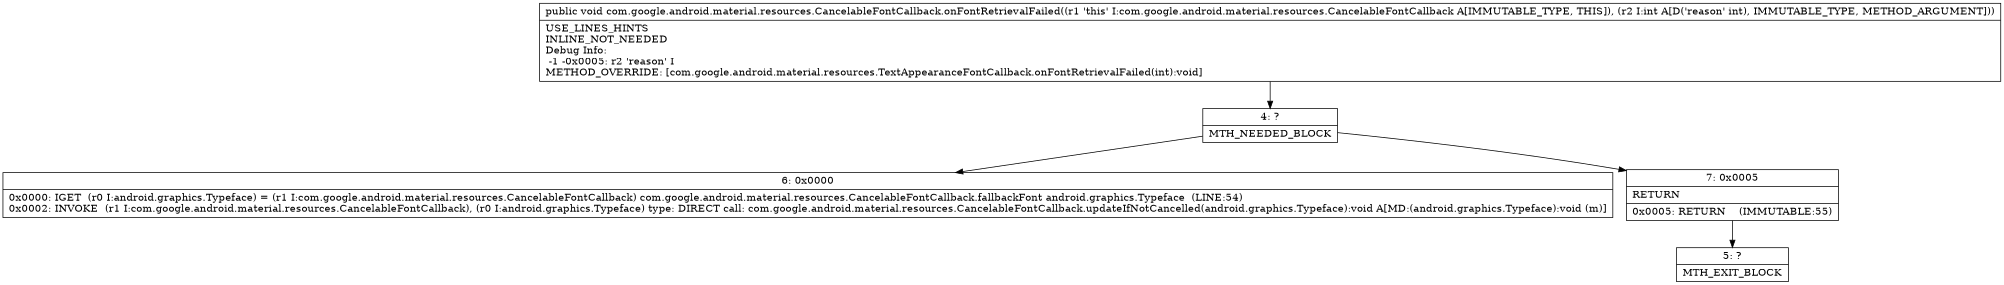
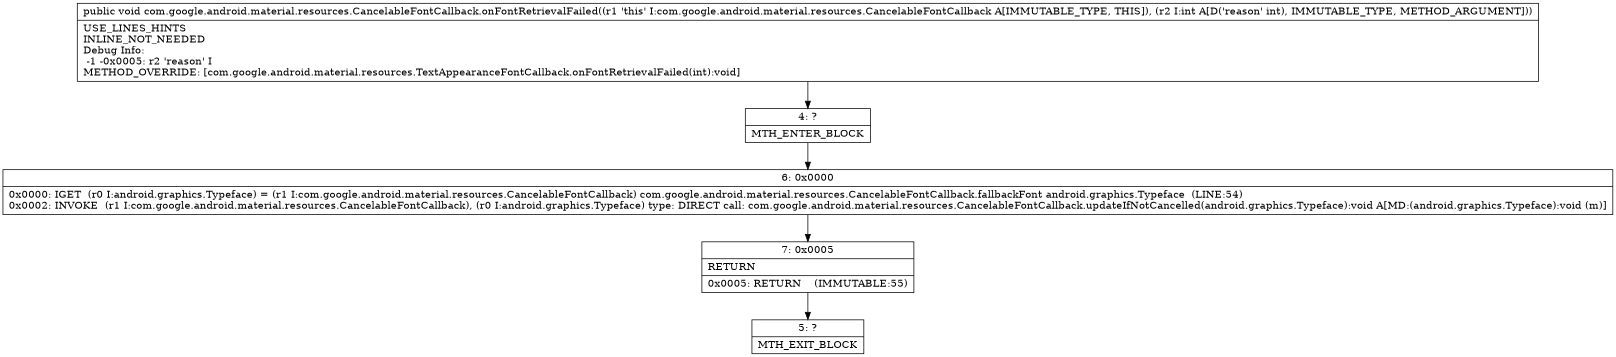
node "4: ?": text "MTH_NEEDED_BLOCK" -> "MTH_ENTER_BLOCK"
edge "4: ?" -> "7: 0x0005": now "6: 0x0000" -> "7: 0x0005"
